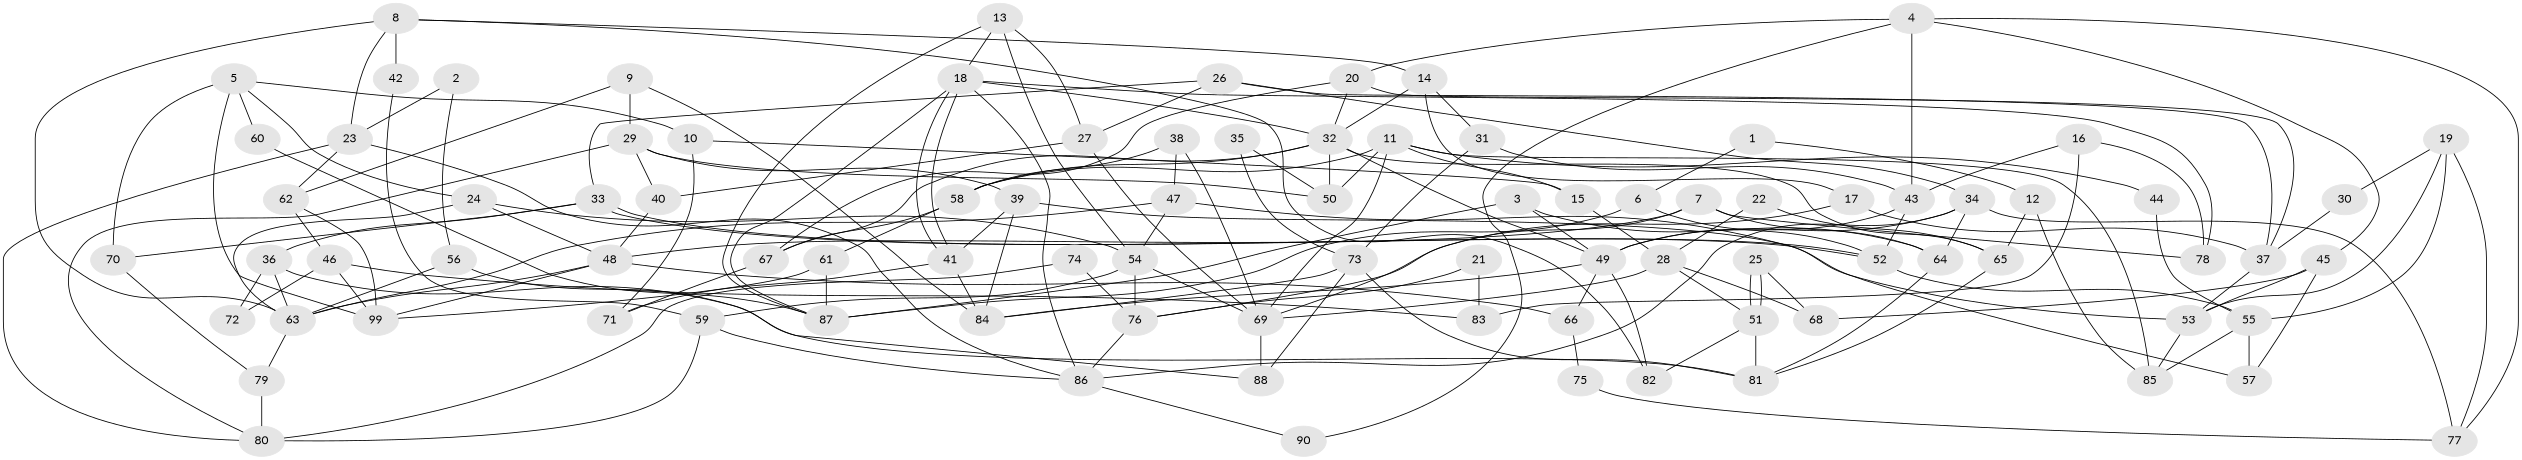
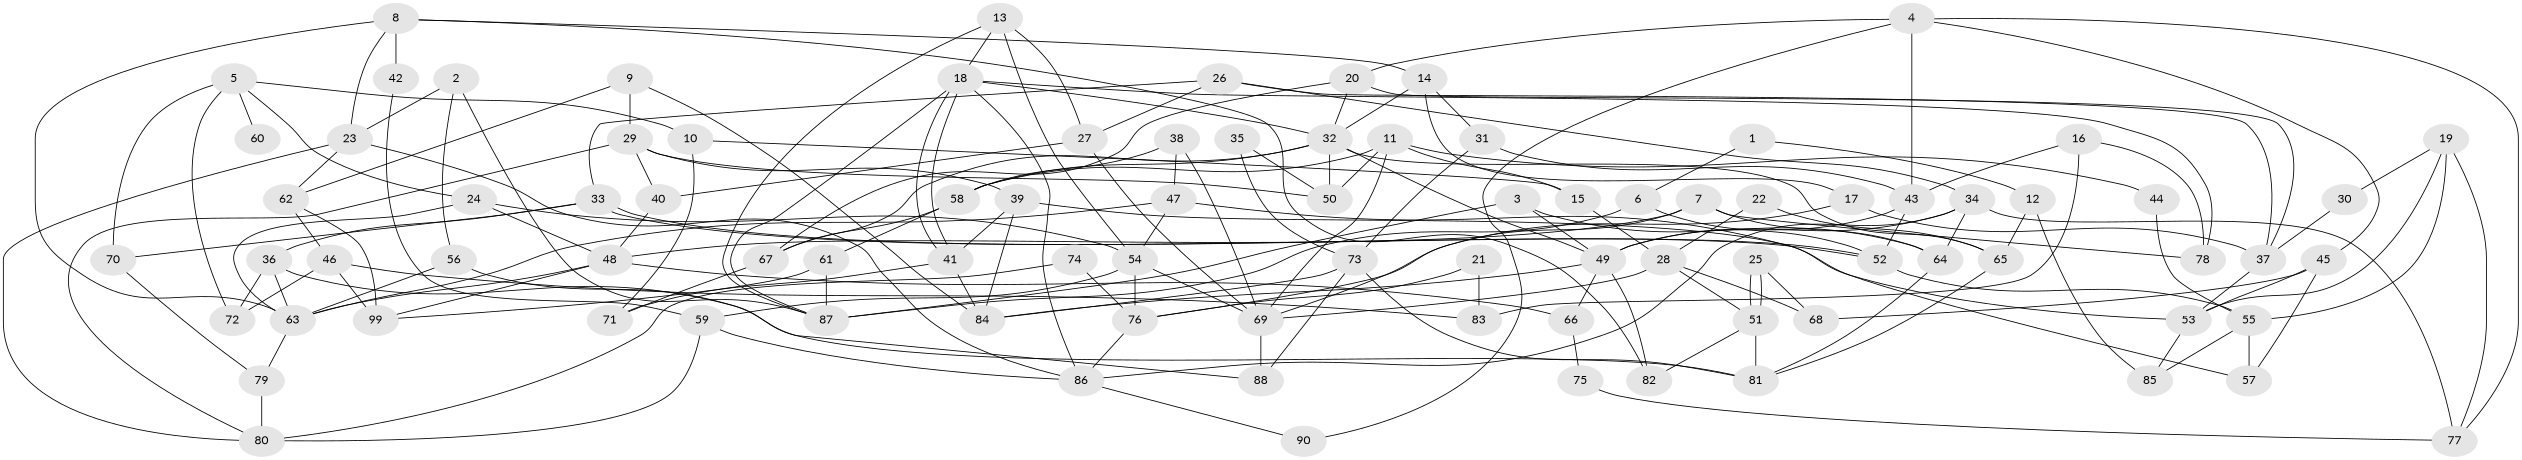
edge "11" -- "85": removed
edge "5" -- "99": now "5" -- "72"
edge "60" -- "87": now "2" -- "87"
